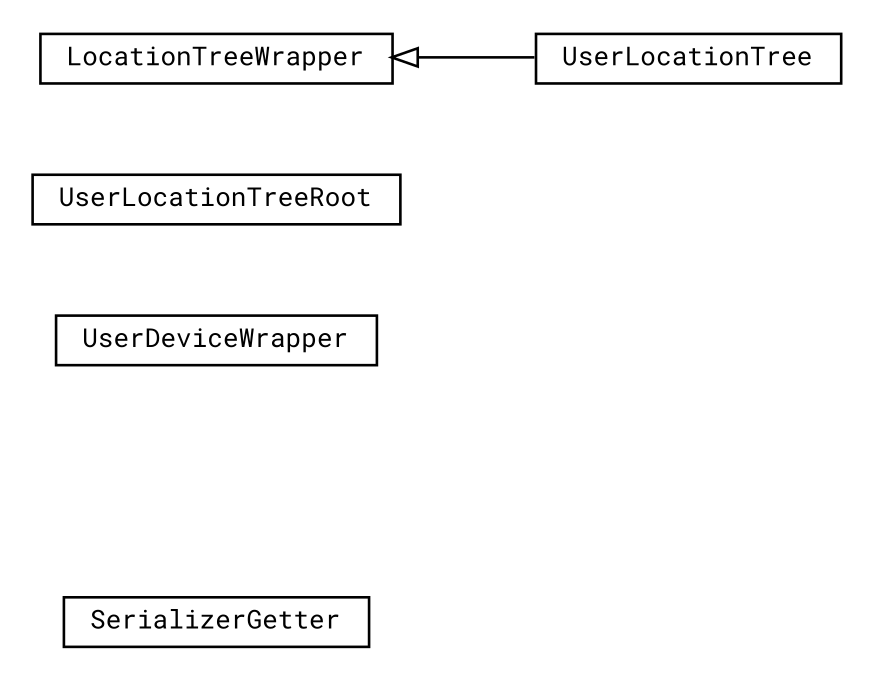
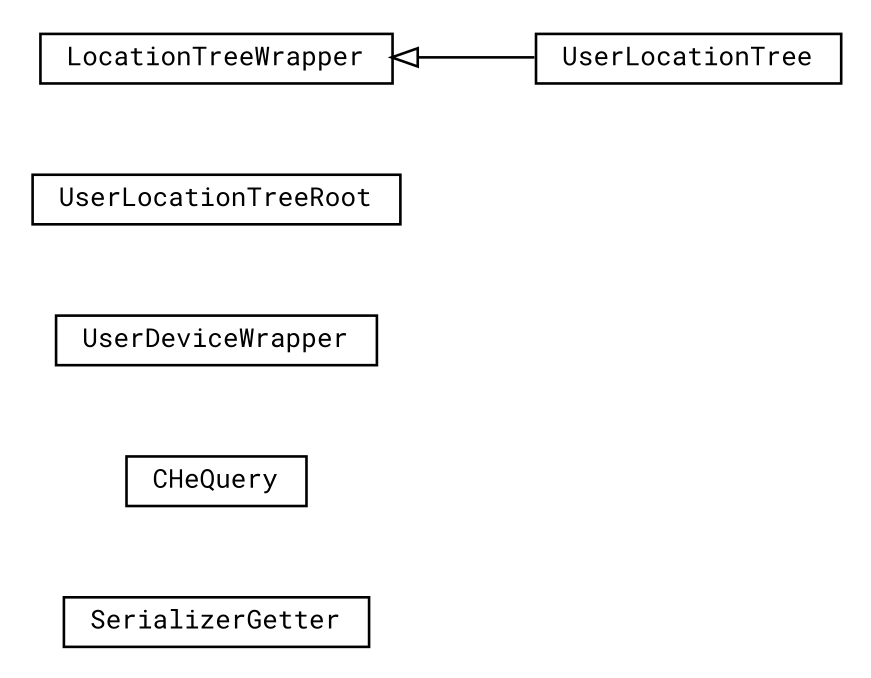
node "CHeQuery": added
